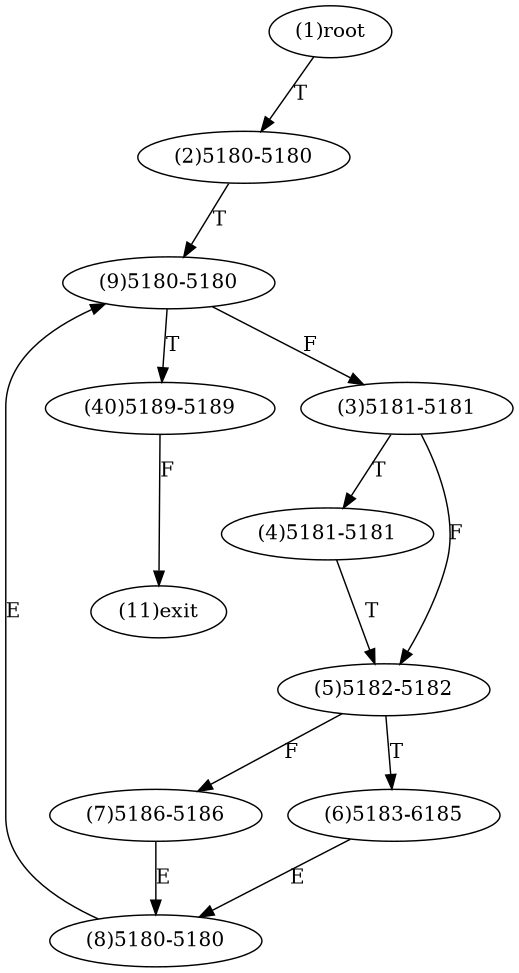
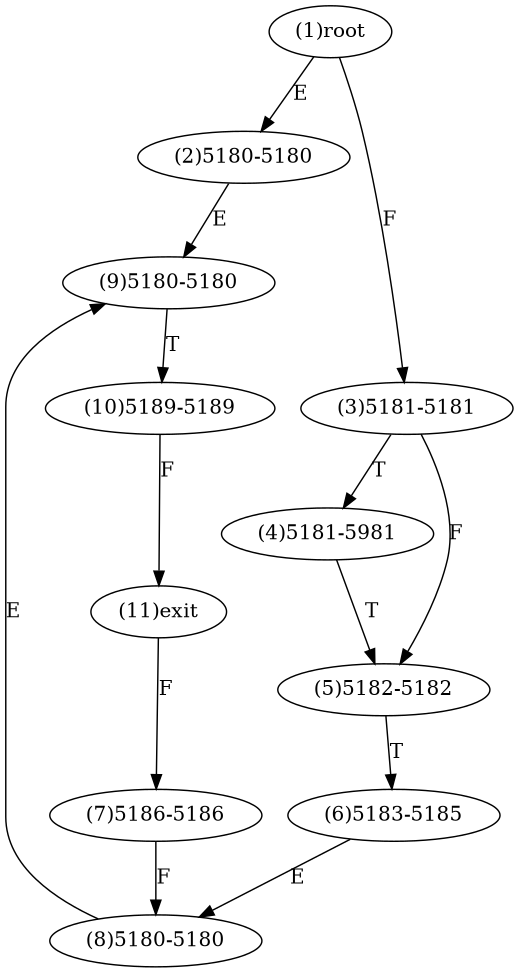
edge "(1)root" -> "(2)5180-5180": label "T" -> "E"
edge "(2)5180-5180" -> "(9)5180-5180": label "T" -> "E"
edge "(9)5180-5180" -> "(3)5181-5181": now "(1)root" -> "(3)5181-5181"
node "(40)5189-5189": label "(40)5189-5189" -> "(10)5189-5189"
node "(4)5181-5181": label "(4)5181-5181" -> "(4)5181-5981"
edge "(5)5182-5182" -> "(7)5186-5186": now "(11)exit" -> "(7)5186-5186"
node "(6)5183-6185": label "(6)5183-6185" -> "(6)5183-5185"
edge "(7)5186-5186" -> "(8)5180-5180": label "E" -> "F"
